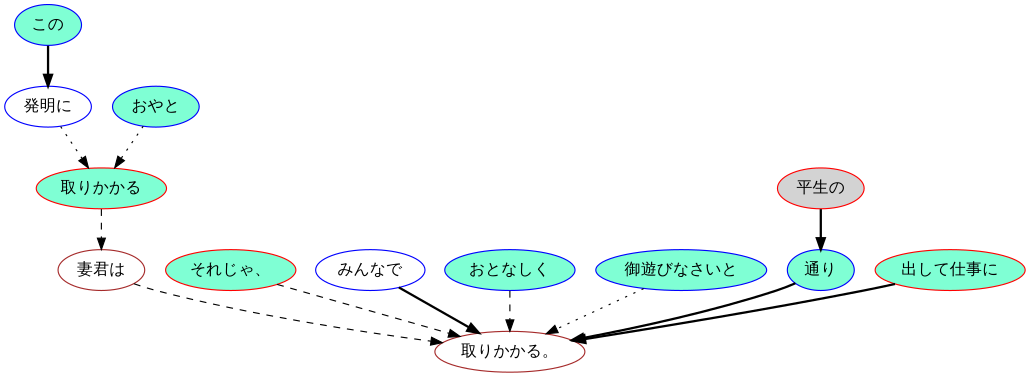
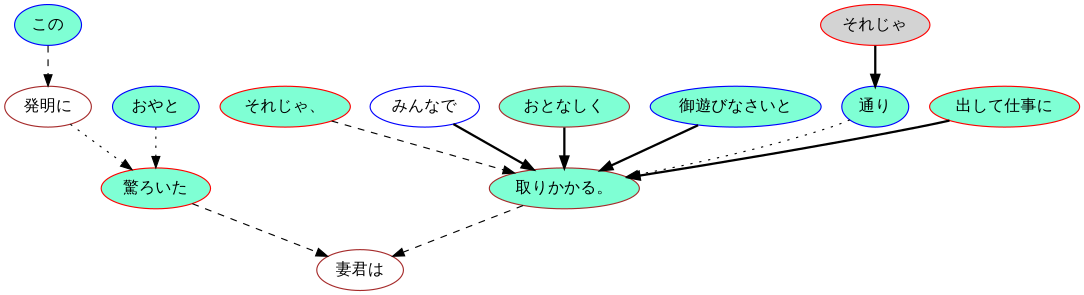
edge "この" -> "発明に": style bold -> dashed
node "発明に": color blue -> brown
node "取りかかる": label "取りかかる" -> "驚ろいた"
node "平生の": label "平生の" -> "それじゃ"
node "おとなしく": color blue -> brown
edge "おとなしく" -> "取りかかる。": style dashed -> bold
edge "御遊びなさいと" -> "取りかかる。": style dotted -> bold
edge "通り" -> "取りかかる。": style bold -> dotted
edge "妻君は" -> "取りかかる。": reversed
node "取りかかる。": fillcolor white -> aquamarine
